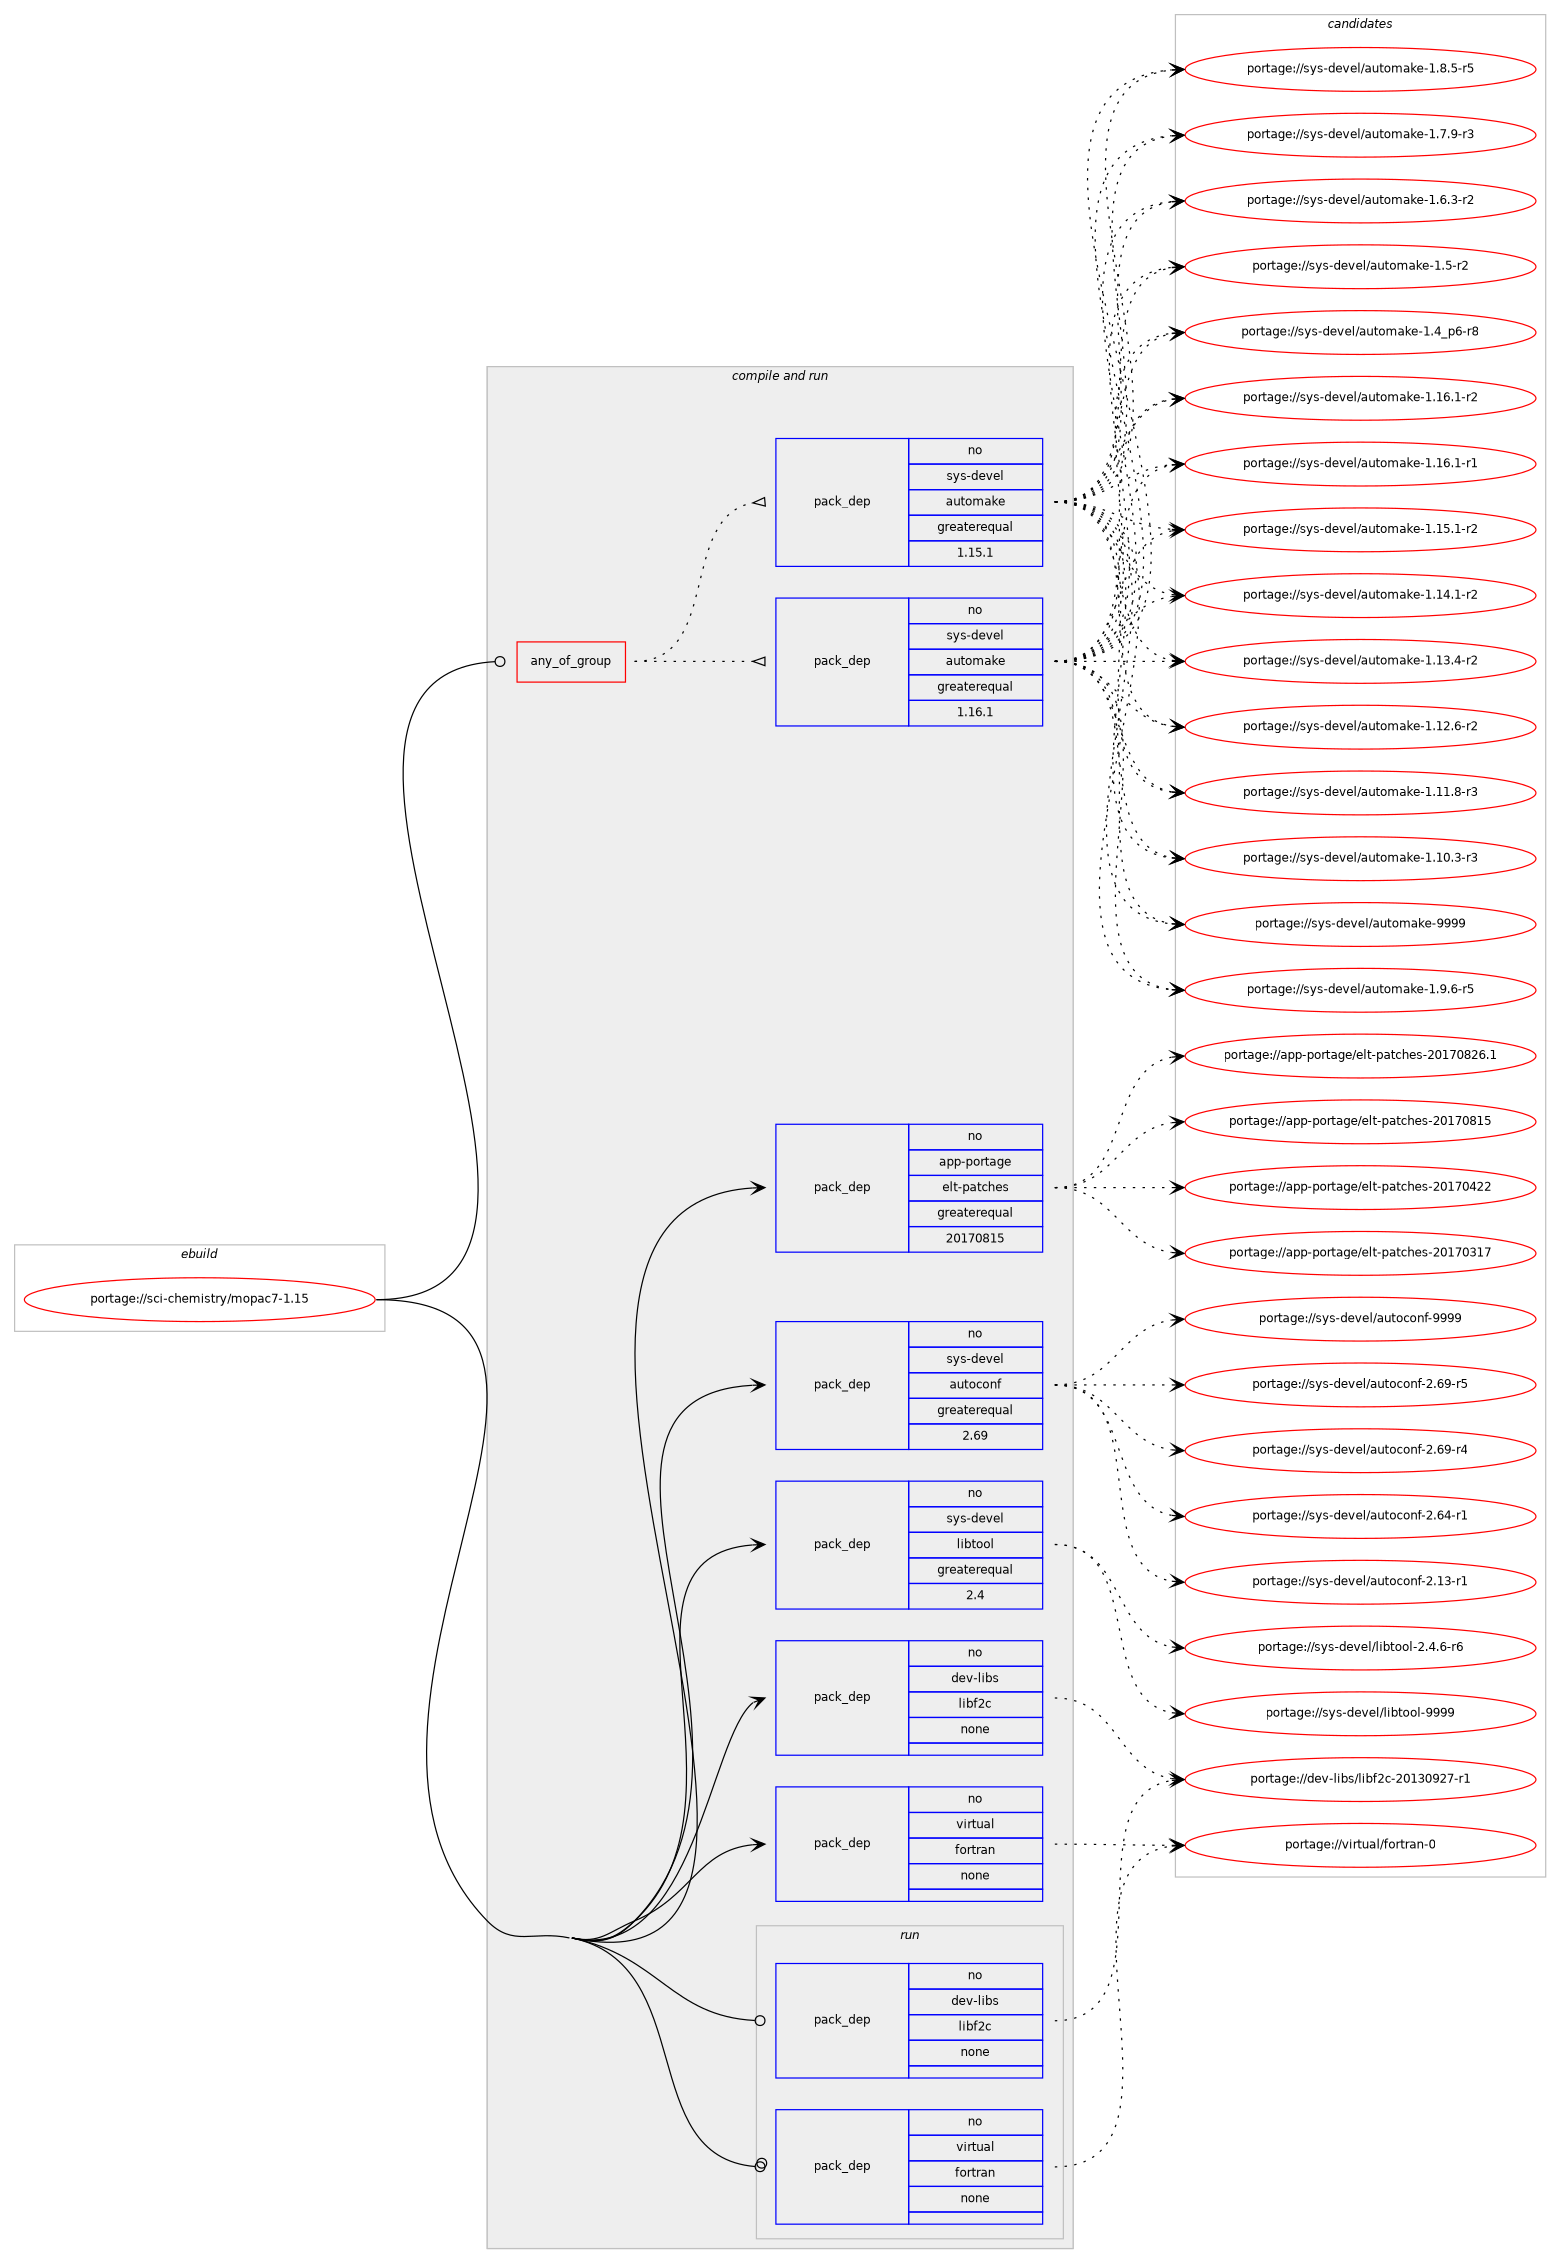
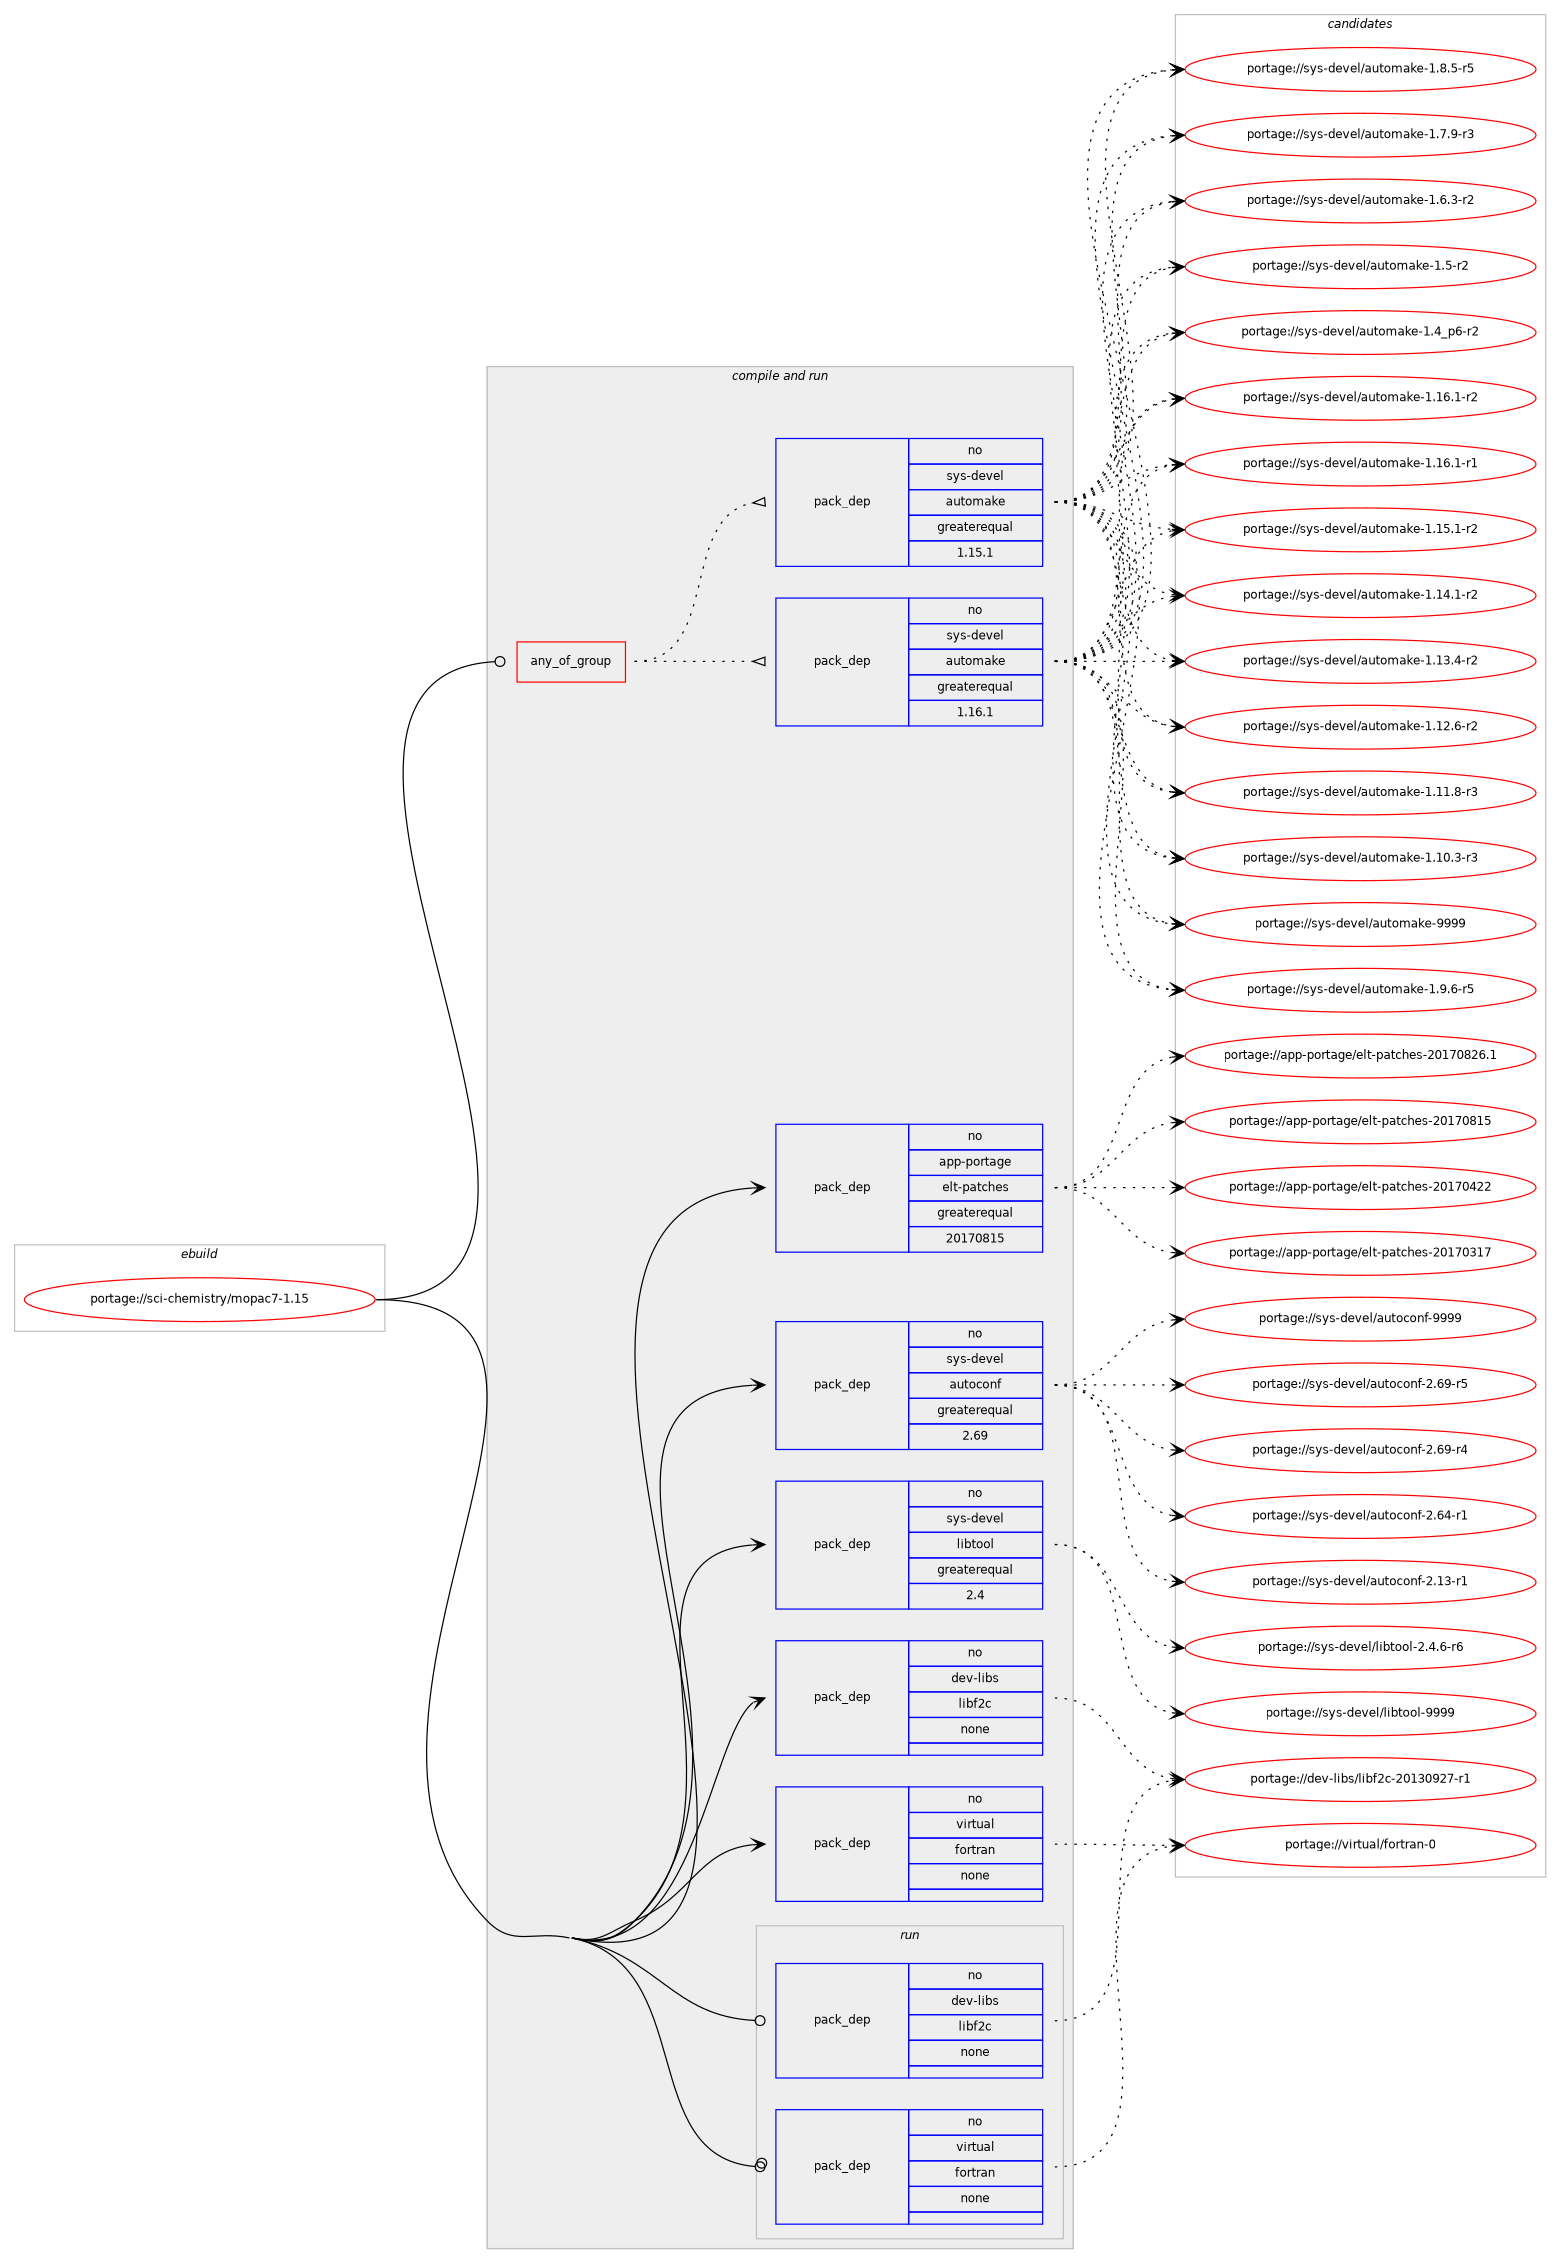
node "portage://sys-devel/automake-1.4_p6-r8": label "portage://sys-devel/automake-1.4_p6-r8" -> "portage://sys-devel/automake-1.4_p6-r2"
